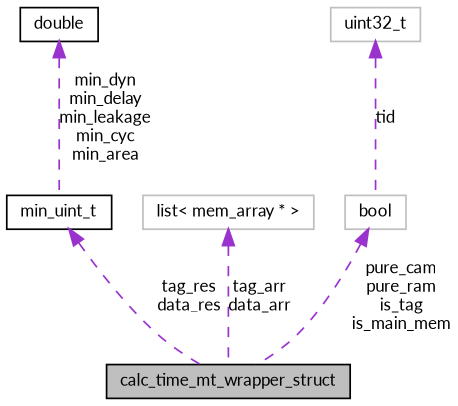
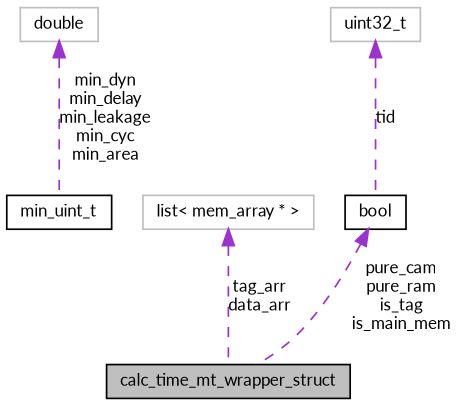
node "double": color black -> grey75
node "bool": color grey75 -> black
edge "calc_time_mt_wrapper_struct" -> "min_uint_t": removed, label "tag_res data_res"
